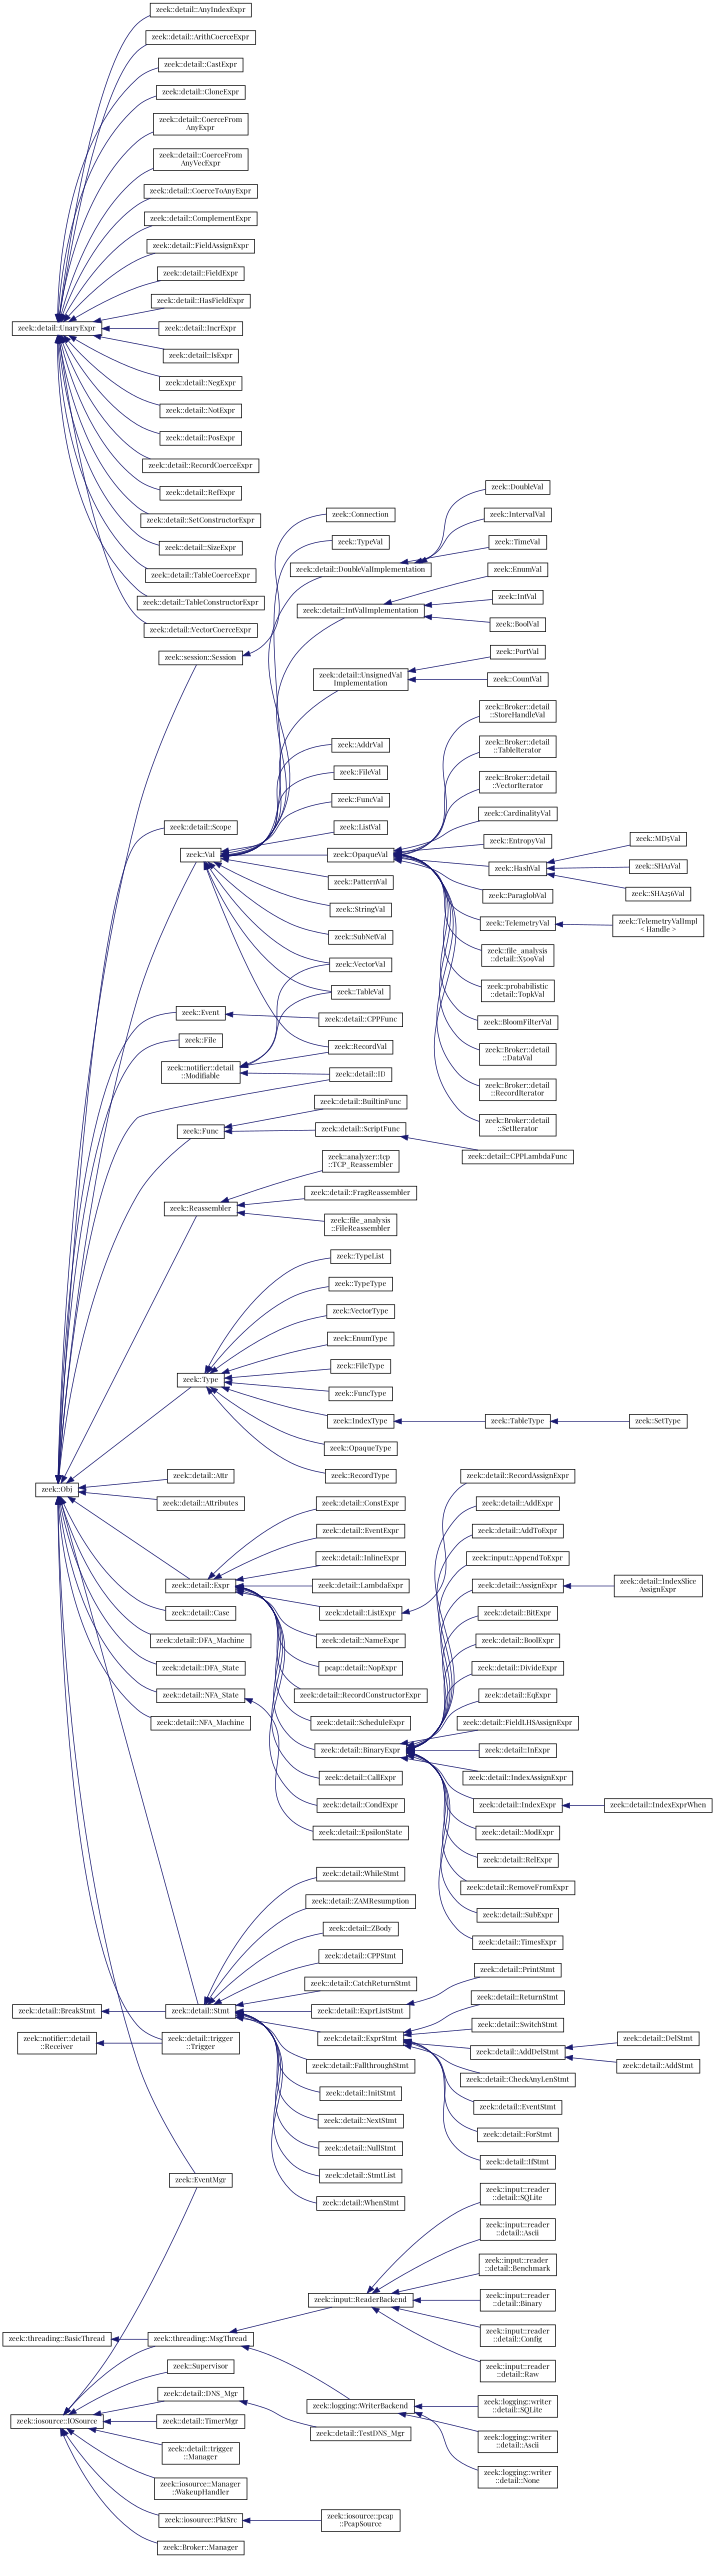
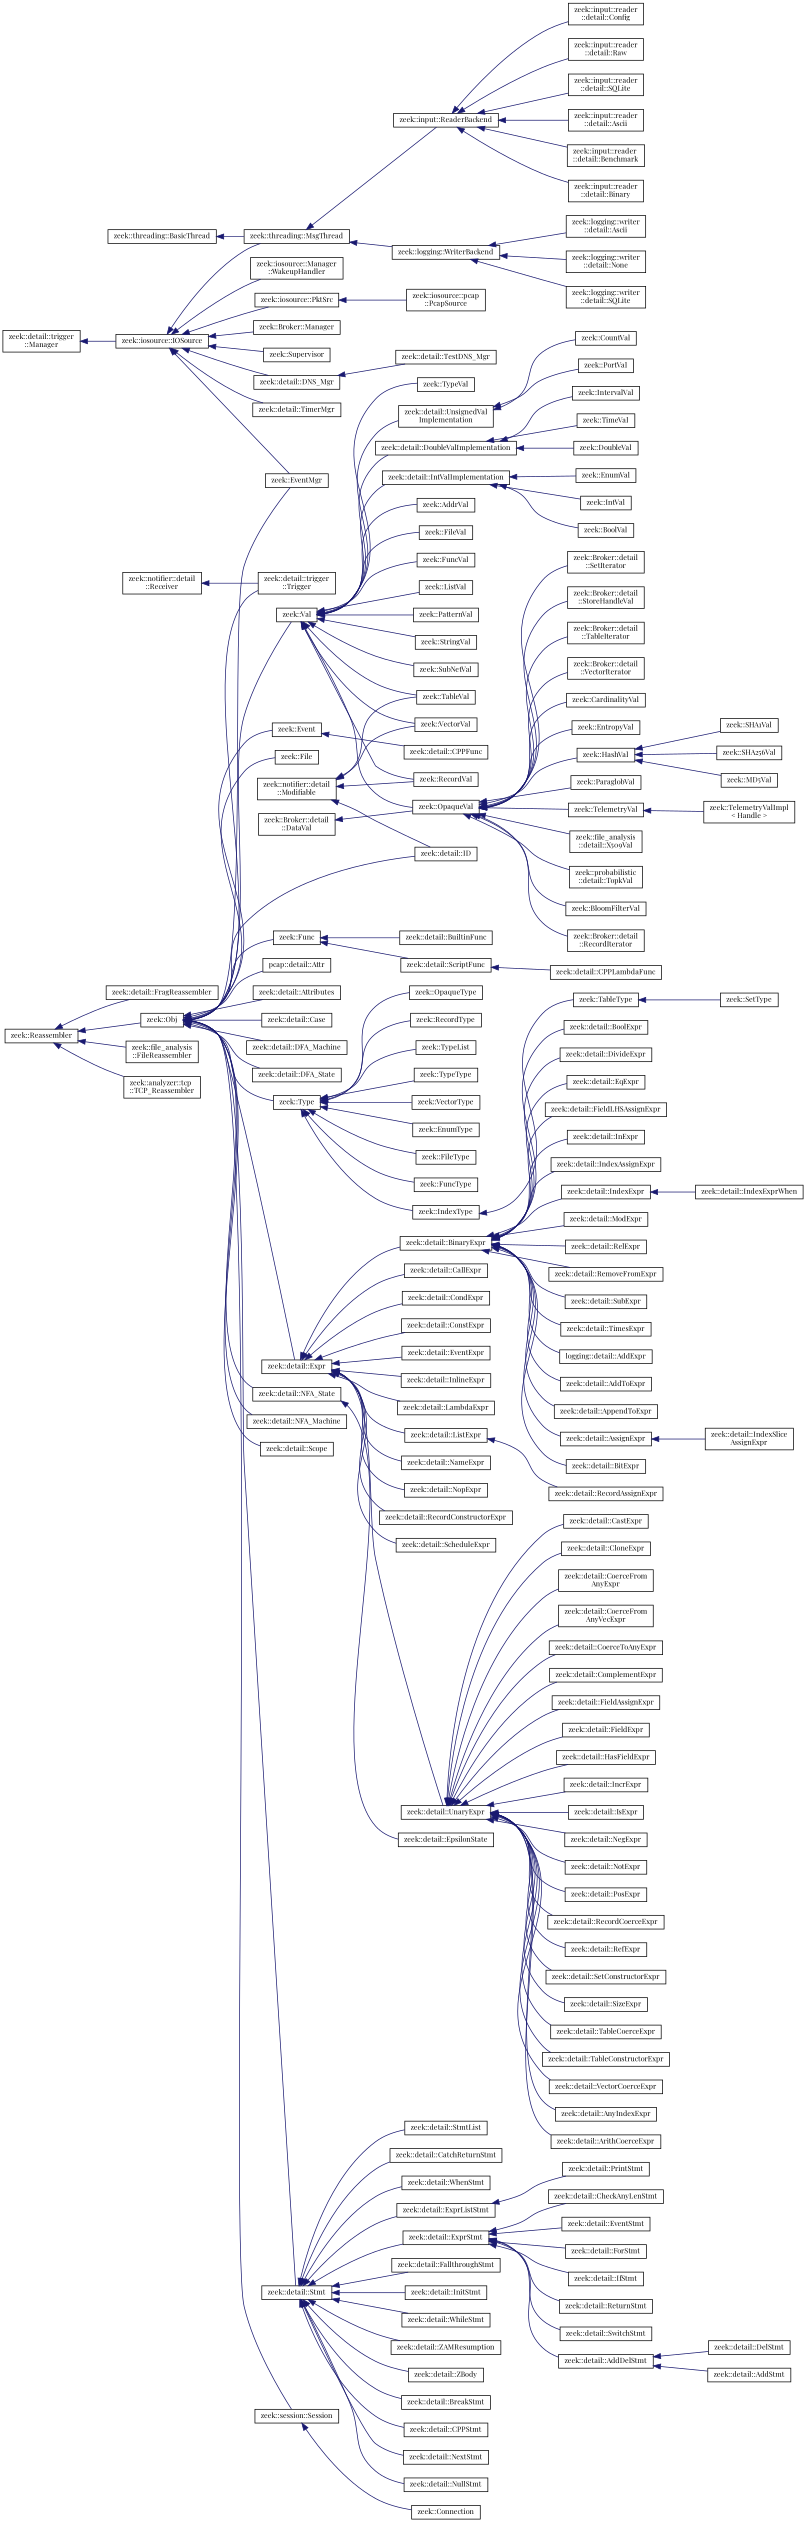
edge "zeek::Broker::detail ::DataVal" -> "zeek::OpaqueVal": reversed
edge "zeek::Reassembler" -> "zeek::Obj": reversed
node "zeek::detail::Attr": label "zeek::detail::Attr" -> "pcap::detail::Attr"
node "zeek::detail::AddExpr": label "zeek::detail::AddExpr" -> "logging::detail::AddExpr"
node "zeek::input::AppendToExpr": label "zeek::input::AppendToExpr" -> "zeek::detail::AppendToExpr"
edge "zeek::detail::UnaryExpr" -> "zeek::detail::Expr": added
node "pcap::detail::NopExpr": label "pcap::detail::NopExpr" -> "zeek::detail::NopExpr"
edge "zeek::detail::Stmt" -> "zeek::detail::BreakStmt": reversed
edge "zeek::detail::trigger ::Manager" -> "zeek::iosource::IOSource": reversed
